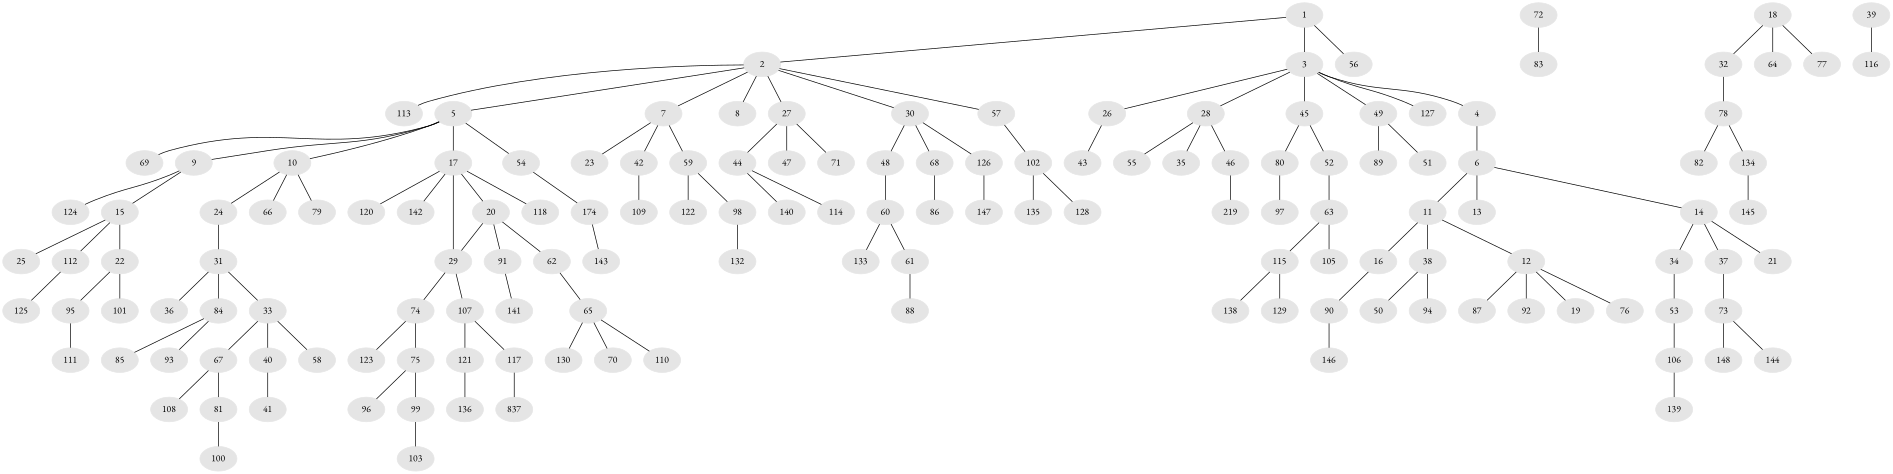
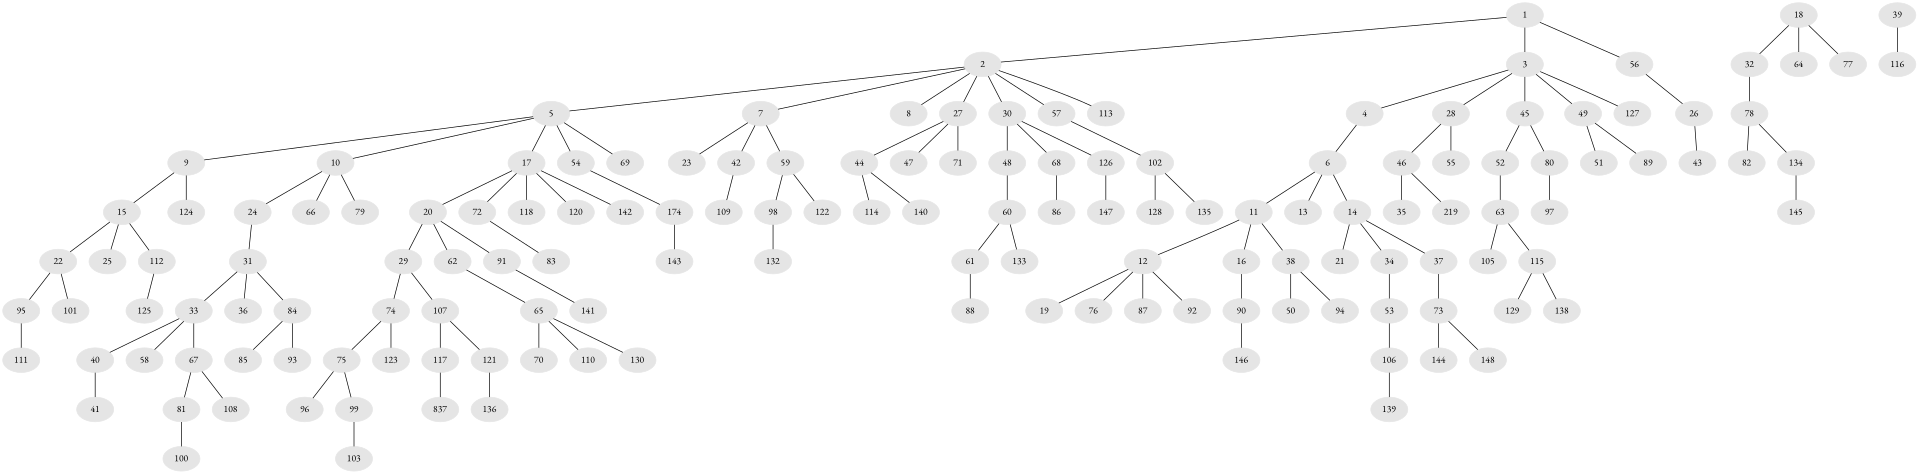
edge "3" -- "26": now "56" -- "26"
edge "28" -- "35": now "46" -- "35"
edge "17" -- "29": now "17" -- "72"
